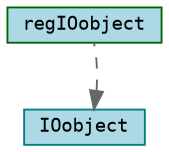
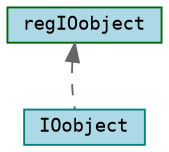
edge "regIOobject" -> "IOobject": reversed
